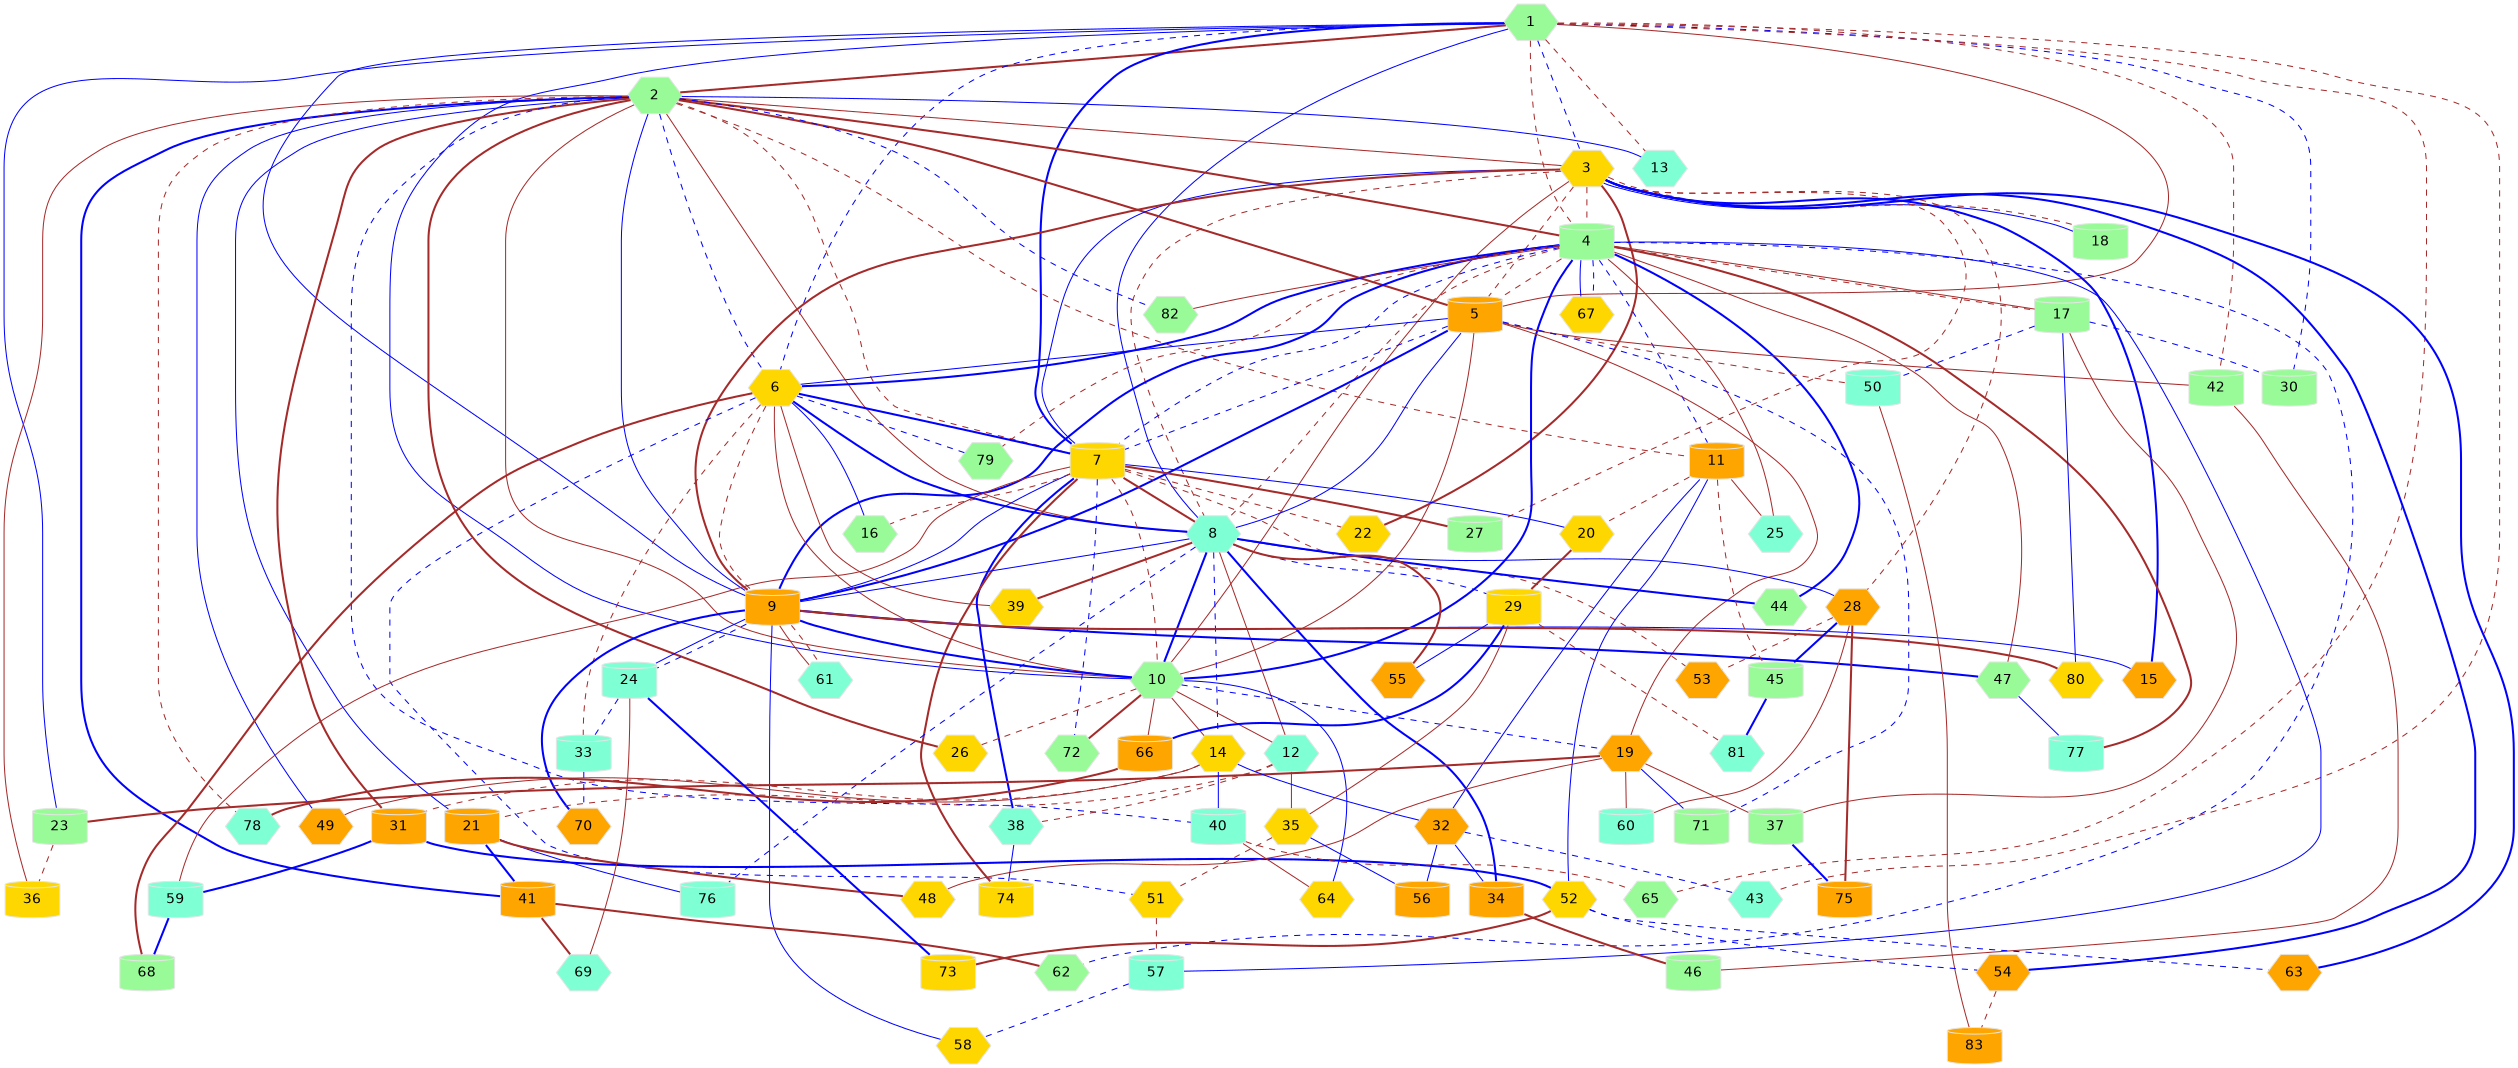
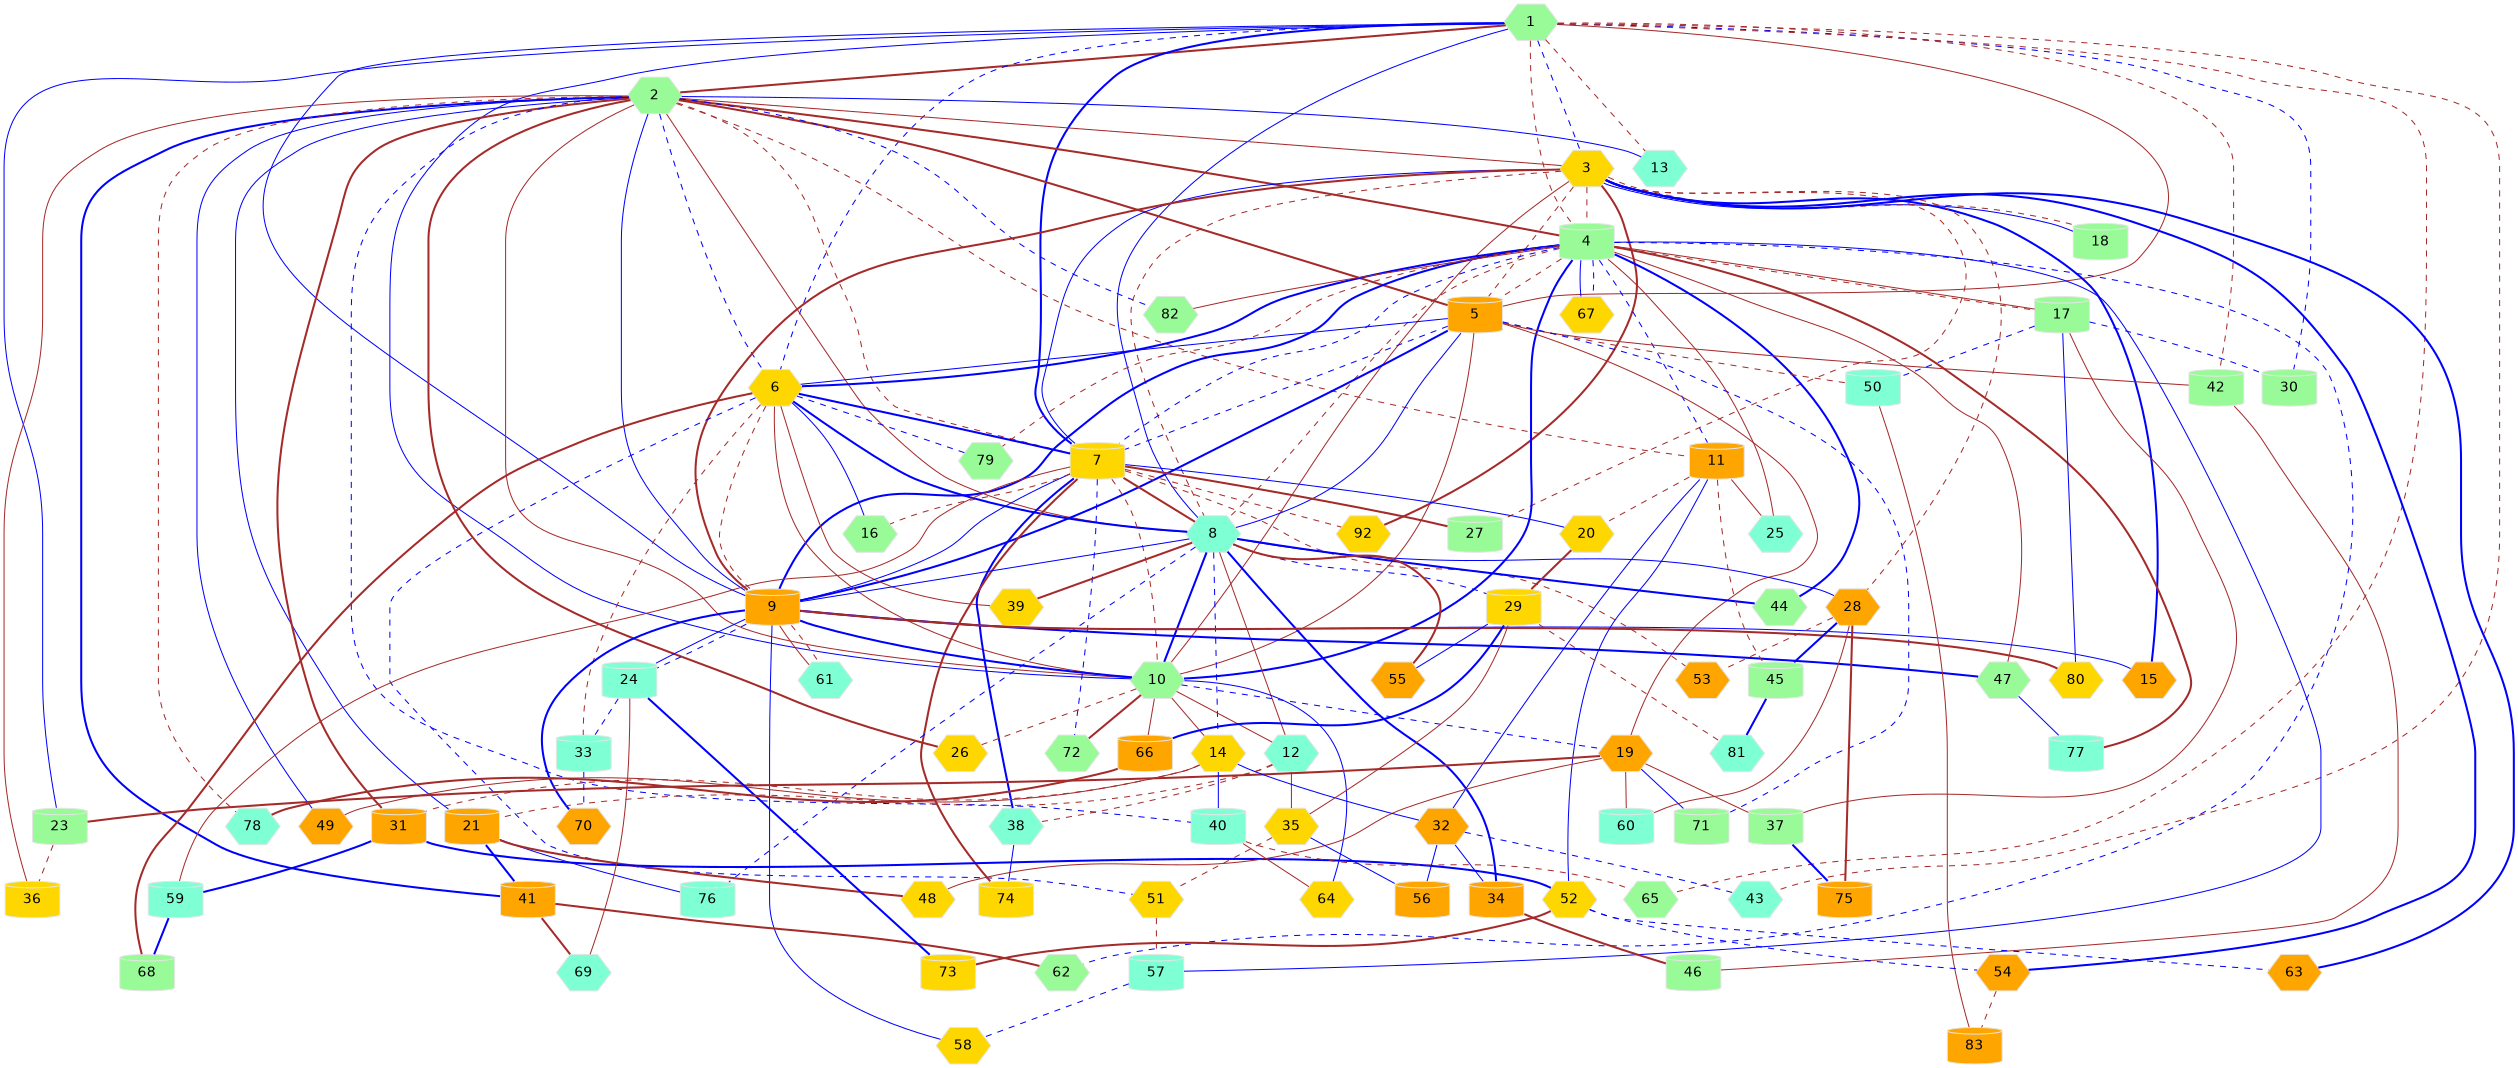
node "22": label "22" -> "92"
